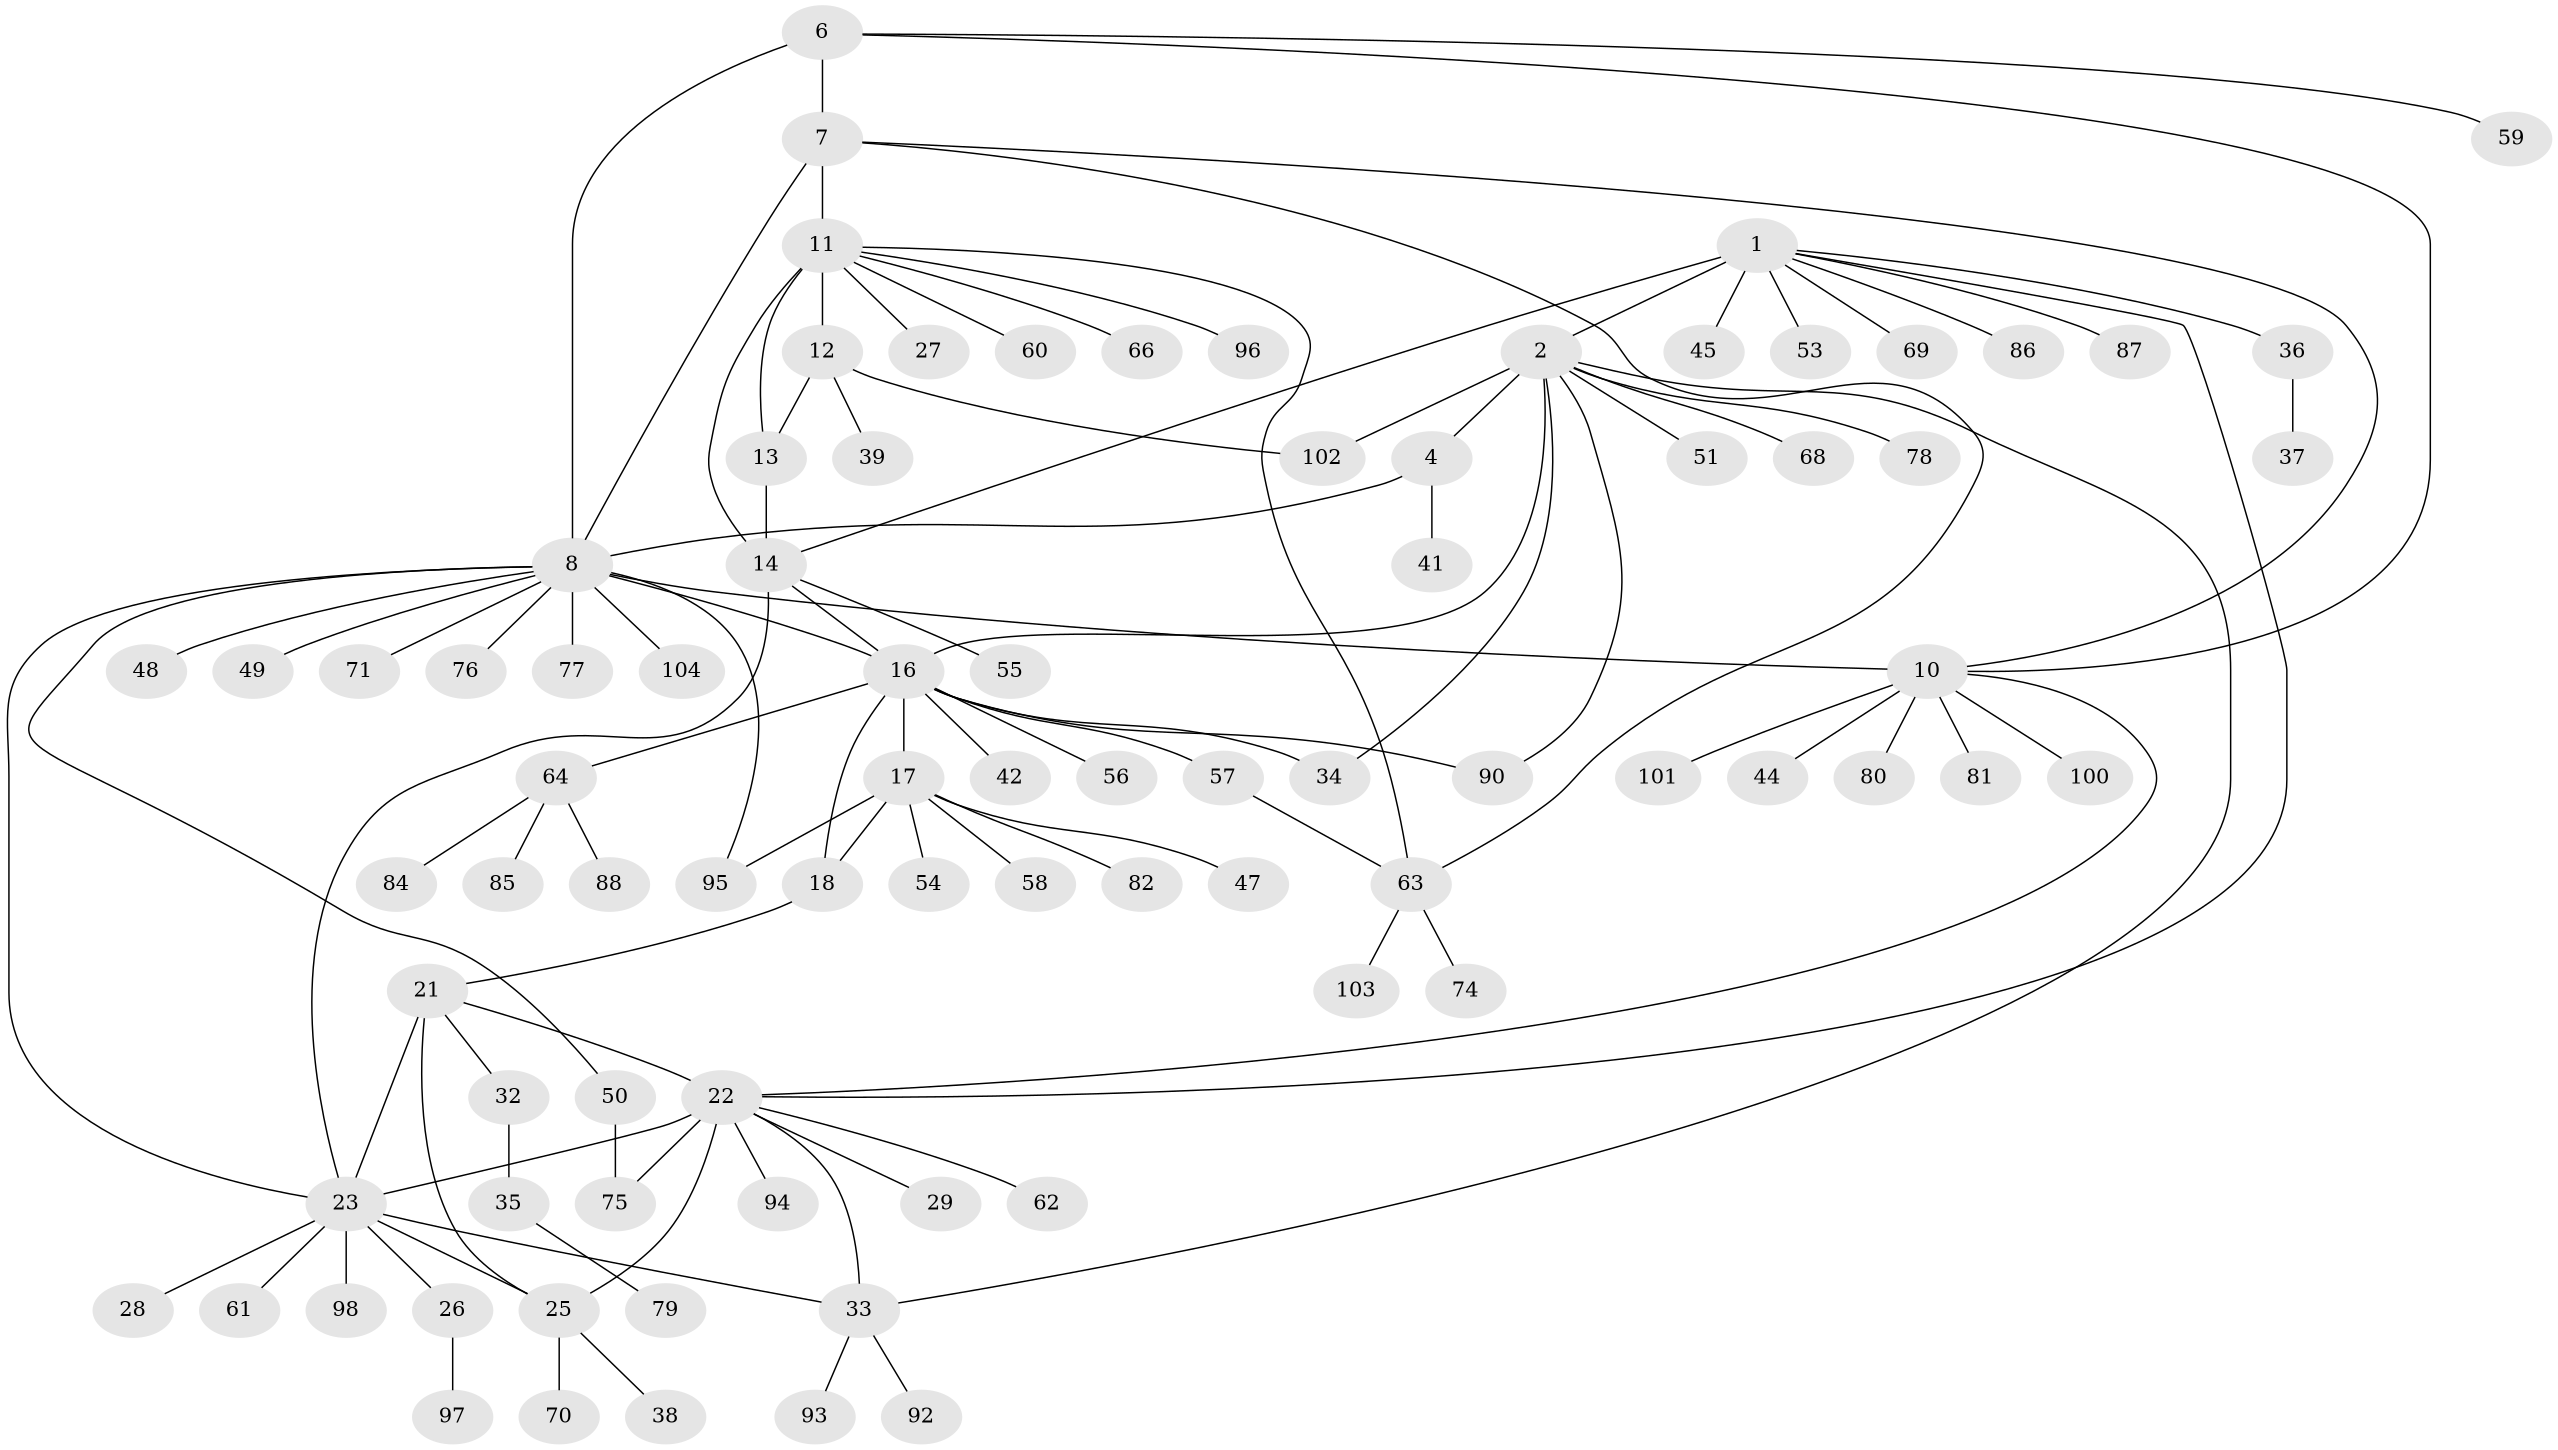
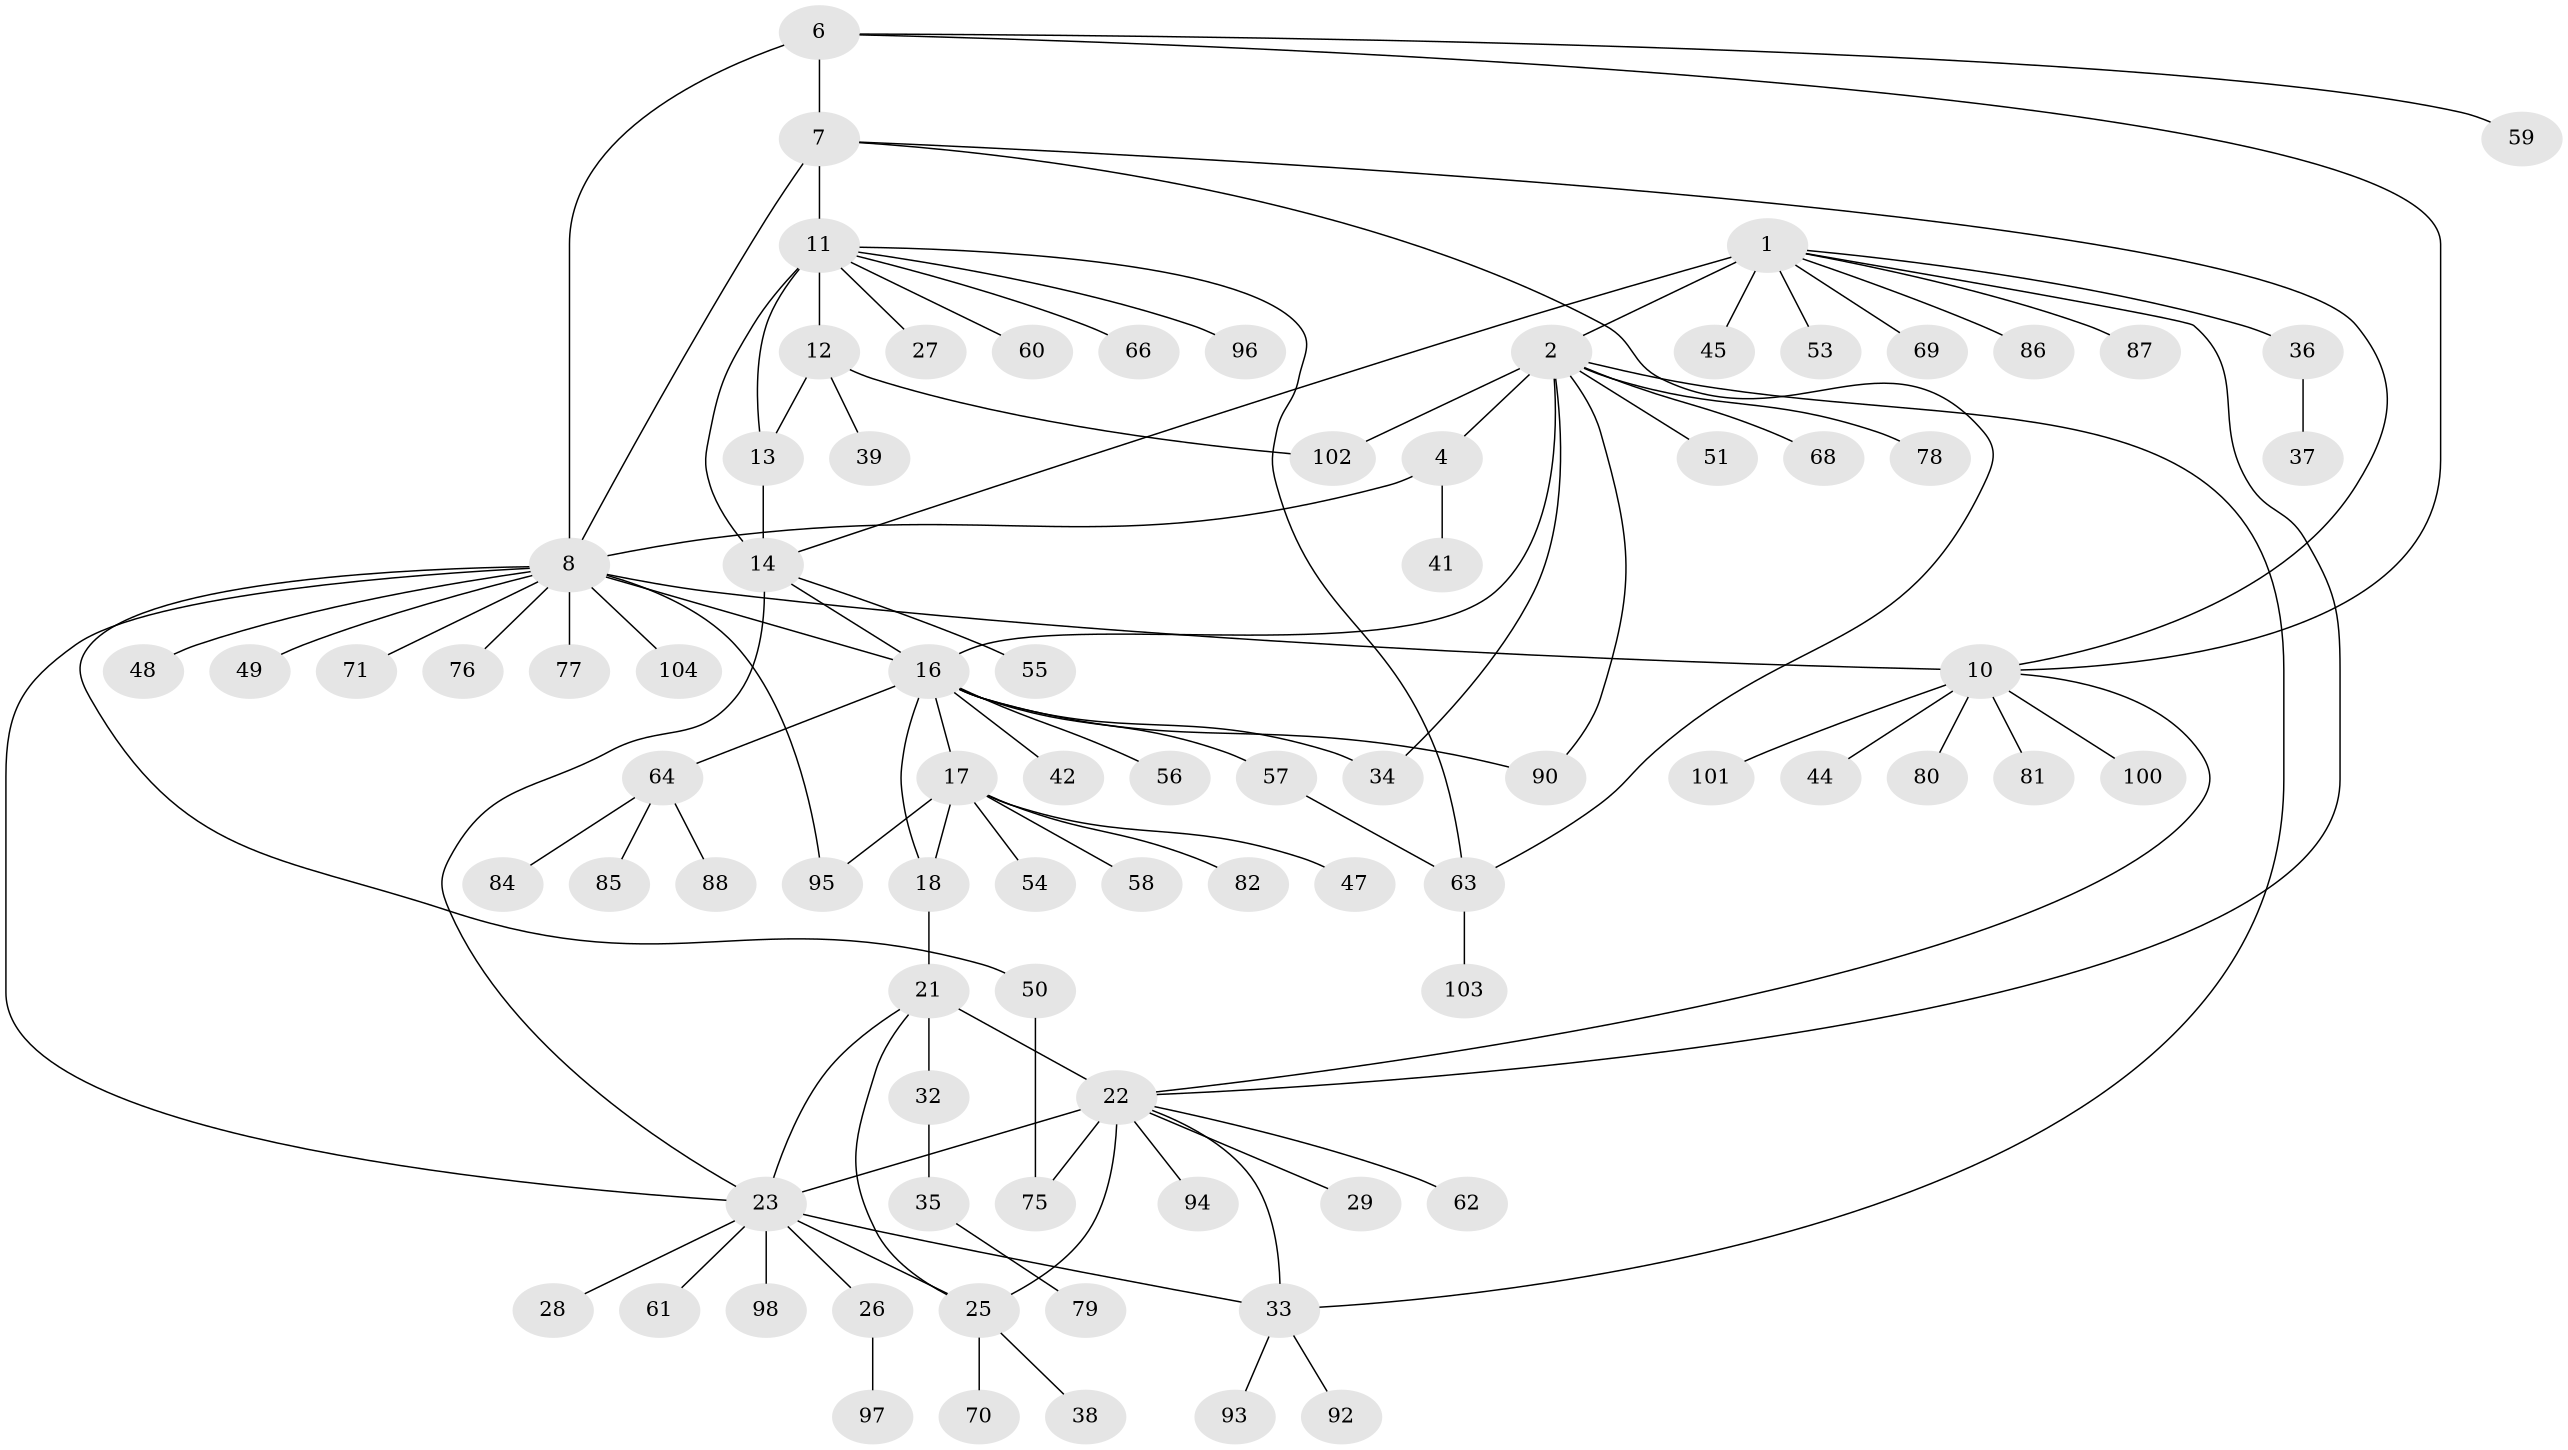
node "74": removed
